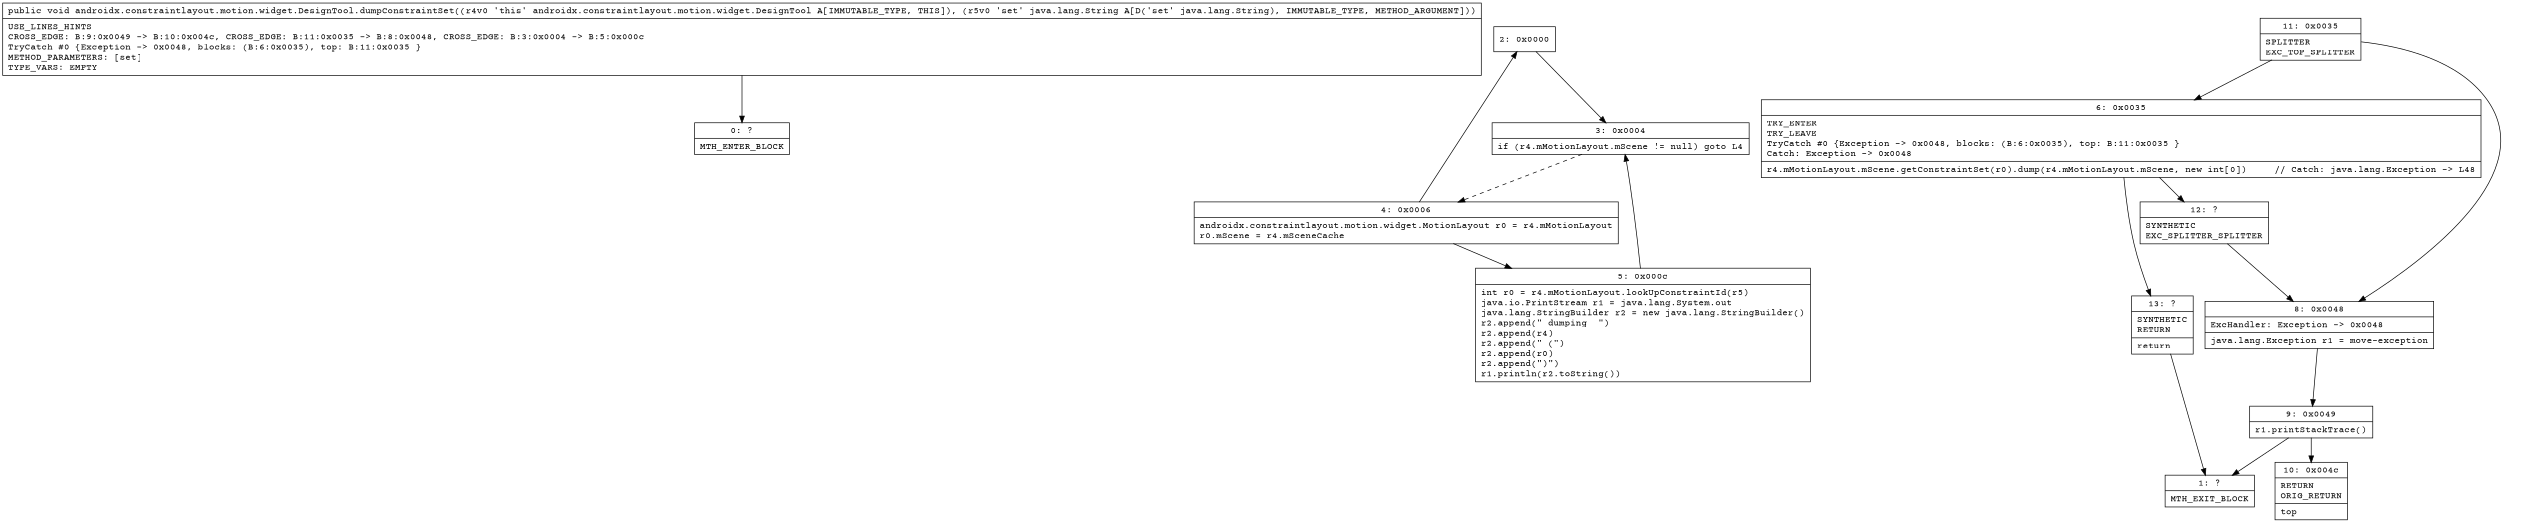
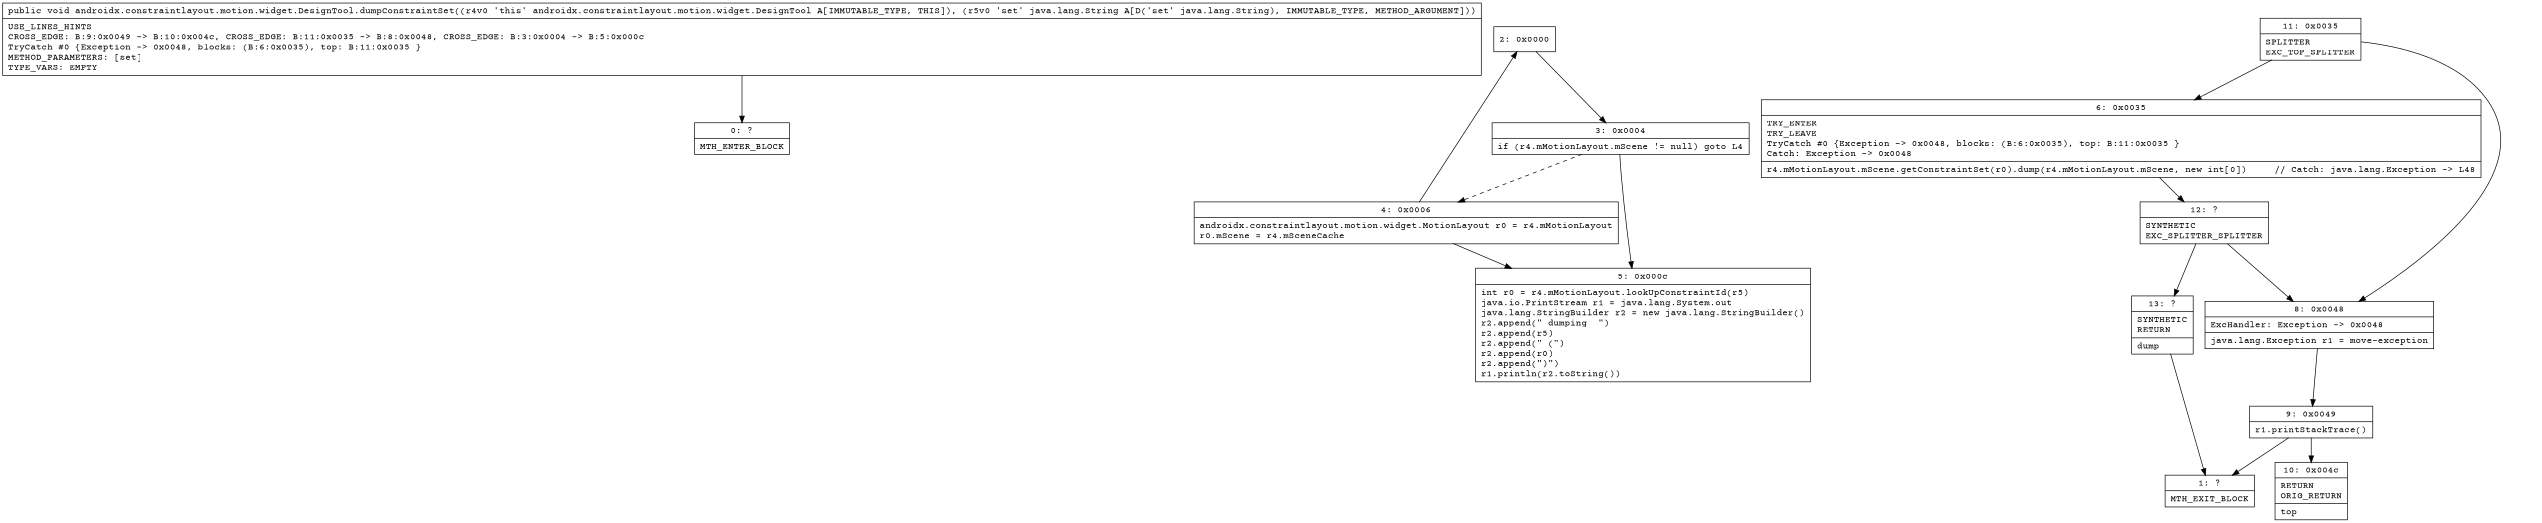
edge "5: 0x000c" -> "3: 0x0004": reversed
edge "6: 0x0035" -> "13: ?": now "12: ?" -> "13: ?"
node "5: 0x000c": text "r2.append(r4)" -> "r2.append(r5)"
node "13: ?": text "return" -> "dump"
